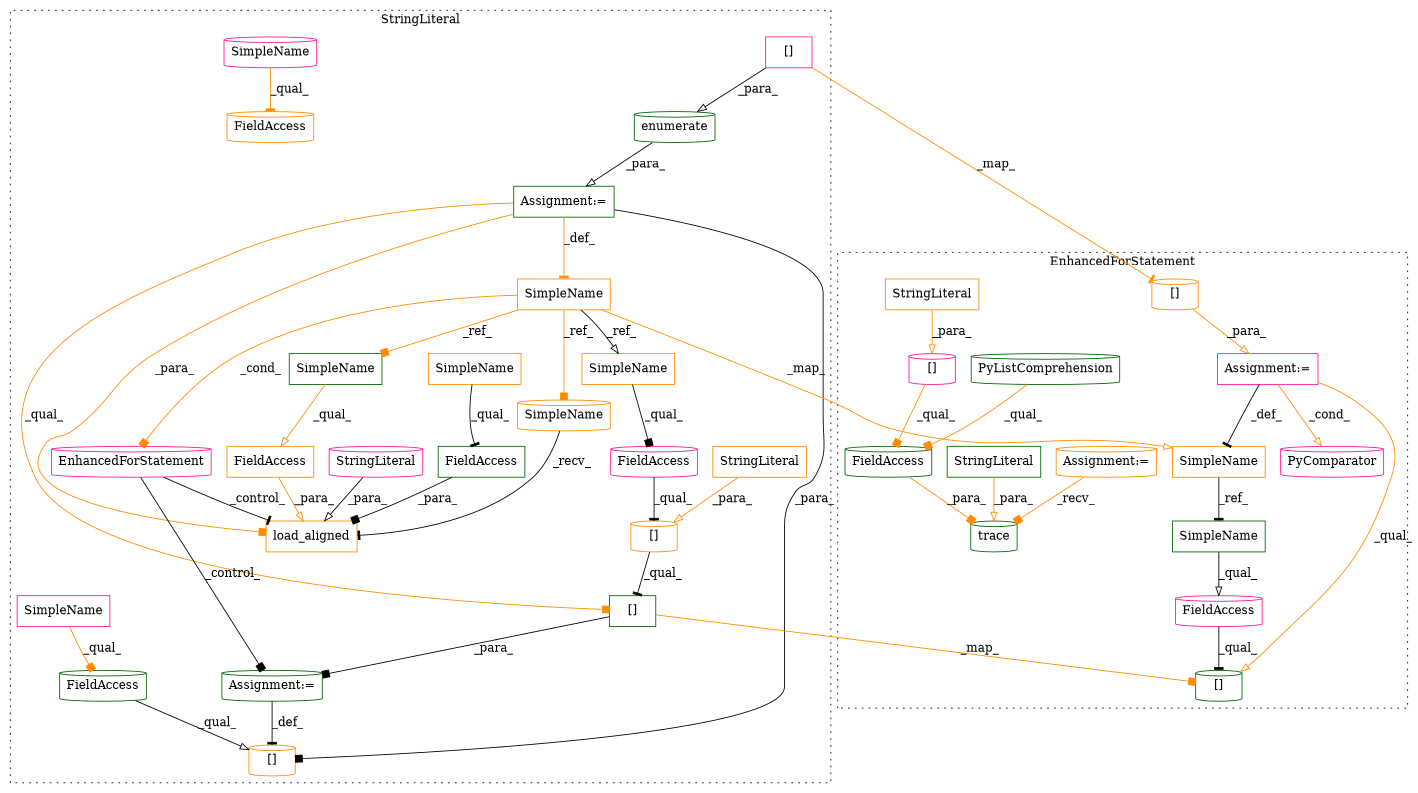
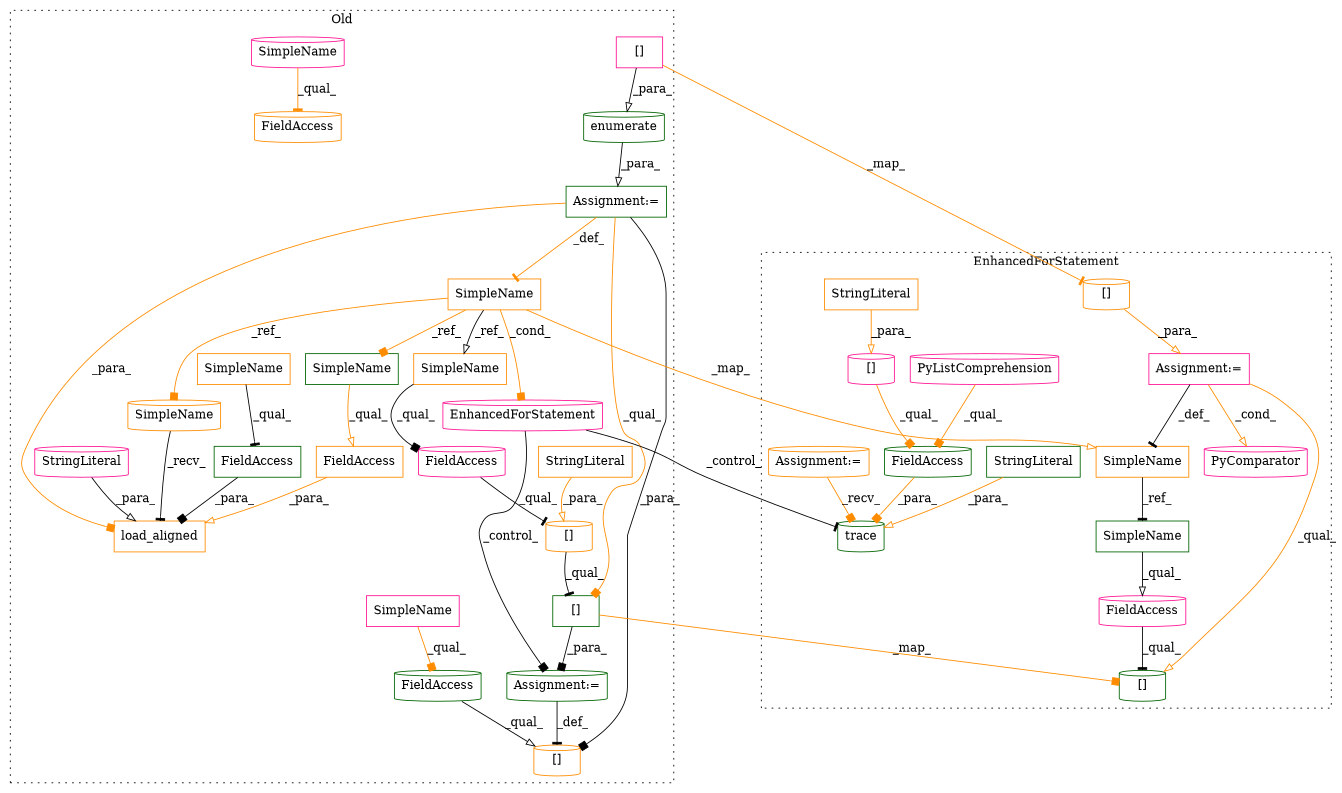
cluster "StringLiteral": label "StringLiteral" -> "Old"
node "PyListComprehension": color darkgreen -> deeppink
edge "EnhancedForStatement" -> "load_aligned": now "EnhancedForStatement" -> "trace"
